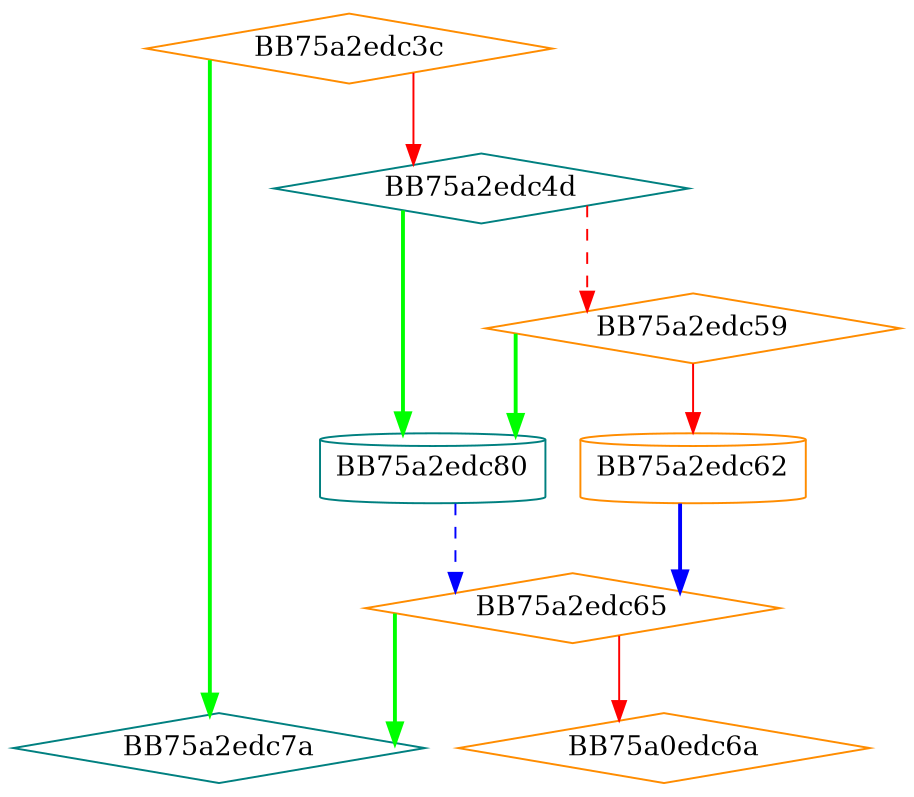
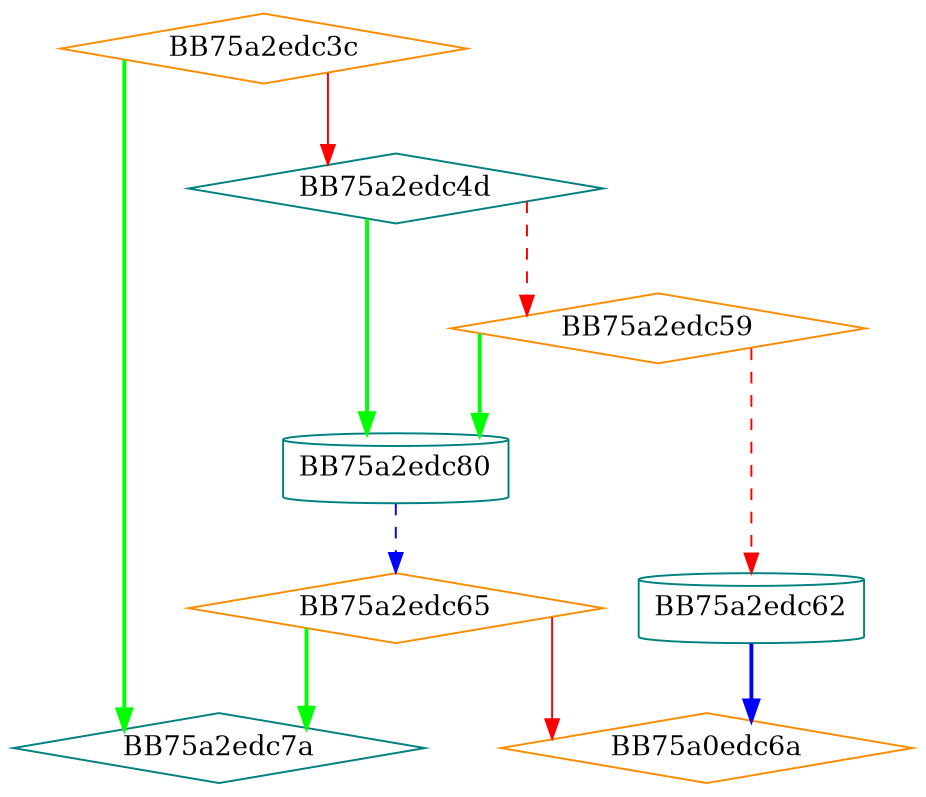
edge "BB75a2edc59" -> "BB75a2edc62": style solid -> dashed
node "BB75a2edc62": color darkorange -> teal
edge "BB75a2edc62" -> "BB75a2edc65": now "BB75a2edc62" -> "BB75a0edc6a"
